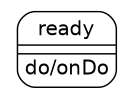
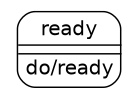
node "ready": text "do/onDo" -> "do/ready"
